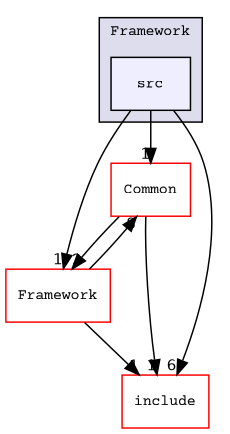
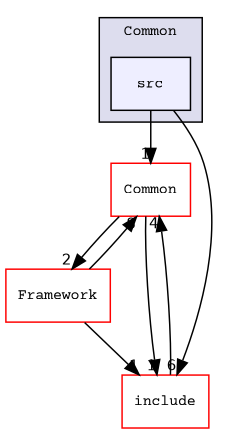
cluster "Framework": label "Framework" -> "Common"
edge "src" -> "Framework": removed
edge "include" -> "Common": added
